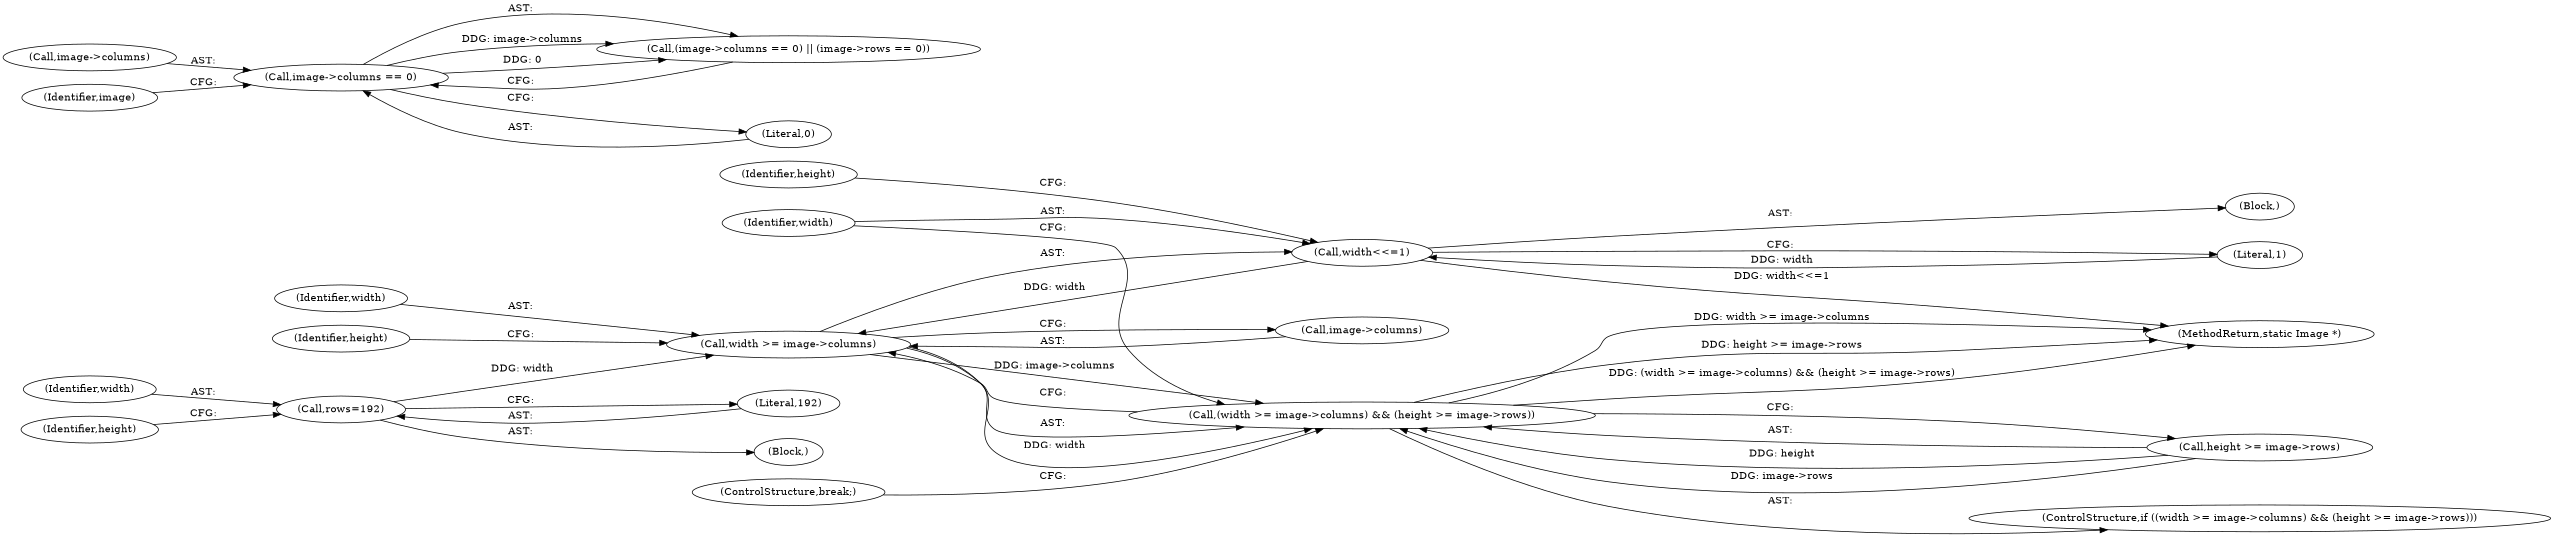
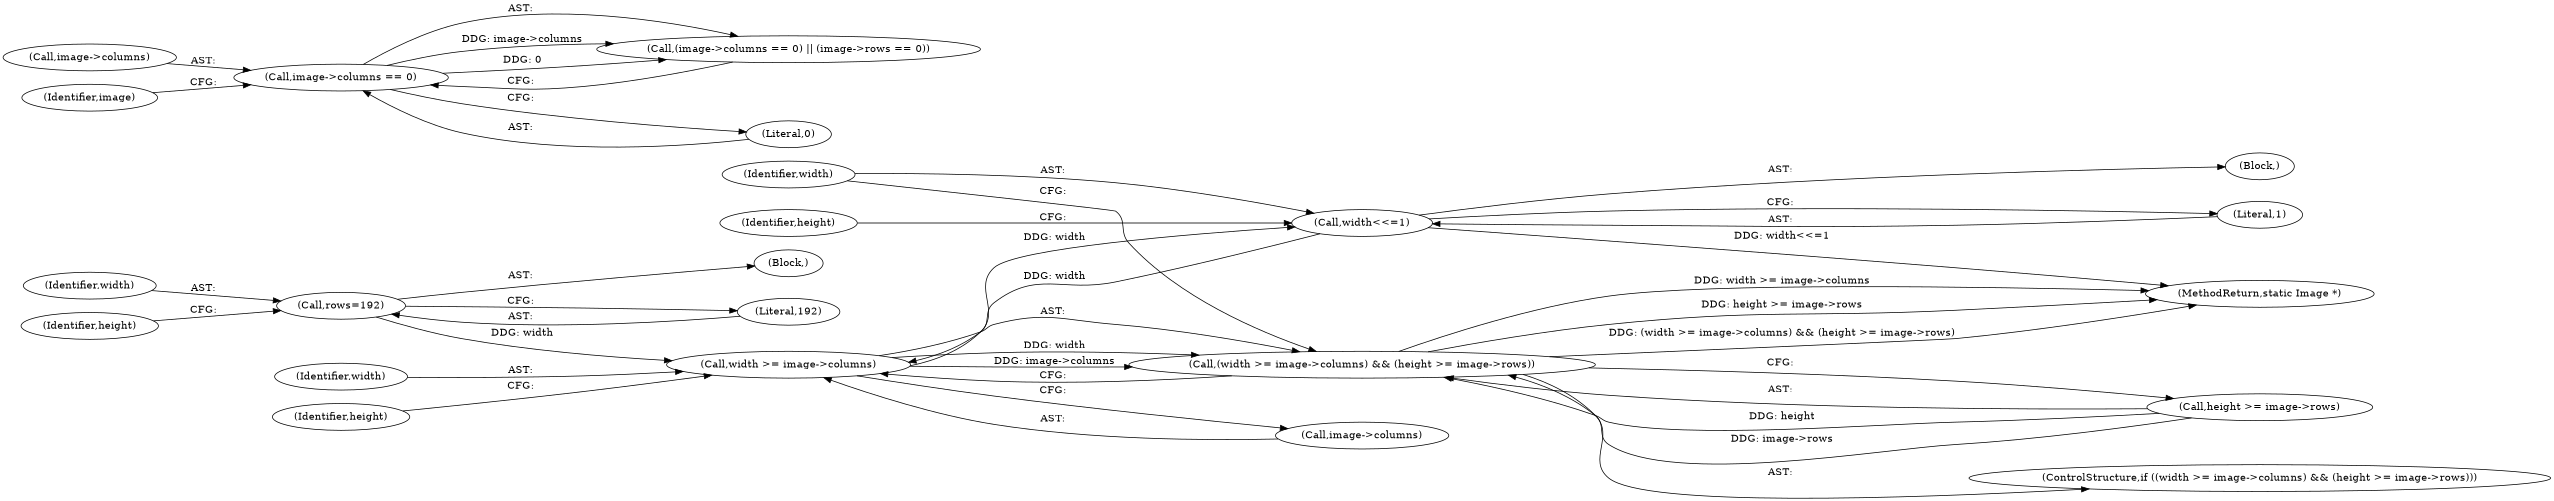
edge "(Call,width >= image->columns)" -> "(Call,width<<=1)": label "AST: " -> "DDG: width"
edge "(Literal,1)" -> "(Call,width<<=1)": label "DDG: width" -> "AST: "
node "(ControlStructure,break;)": removed
